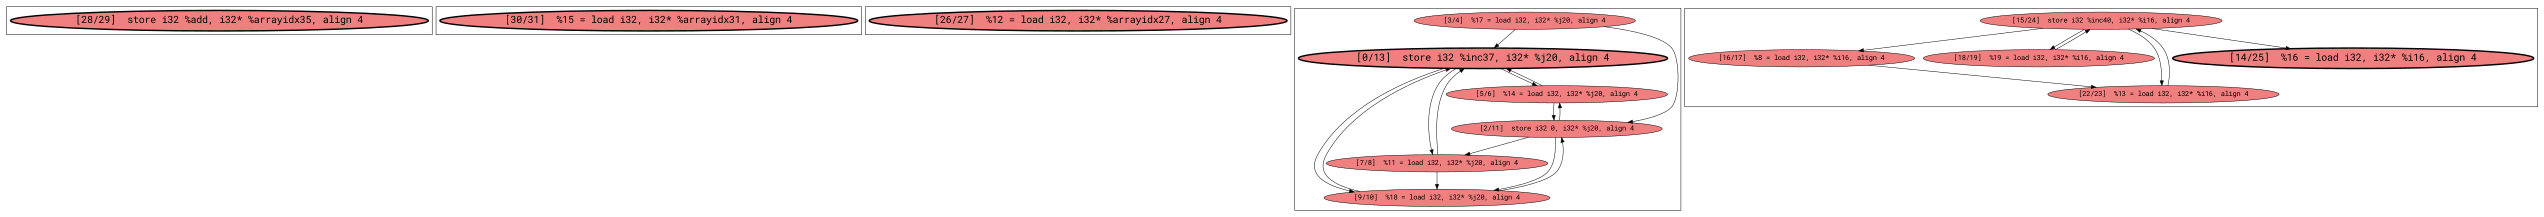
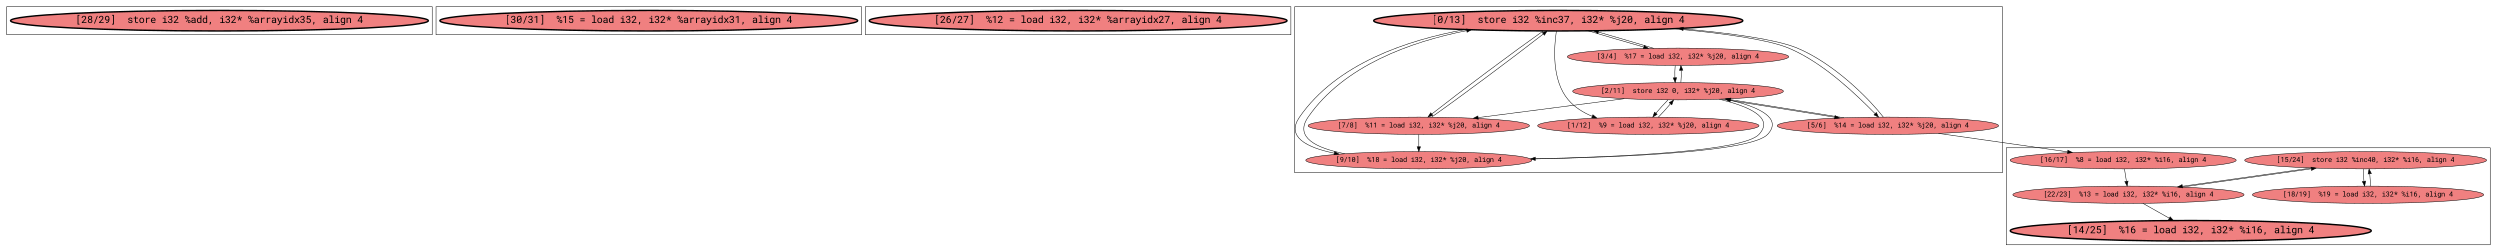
edge "[15/24]  store i32 %inc40, i32* %i16, align 4" -> "[14/25]  %16 = load i32, i32* %i16, align 4": now "[22/23]  %13 = load i32, i32* %i16, align 4" -> "[14/25]  %16 = load i32, i32* %i16, align 4"
edge "[0/13]  store i32 %inc37, i32* %j20, align 4" -> "[3/4]  %17 = load i32, i32* %j20, align 4": added
edge "[15/24]  store i32 %inc40, i32* %i16, align 4" -> "[16/17]  %8 = load i32, i32* %i16, align 4": now "[5/6]  %14 = load i32, i32* %j20, align 4" -> "[16/17]  %8 = load i32, i32* %i16, align 4"
edge "[2/11]  store i32 0, i32* %j20, align 4" -> "[3/4]  %17 = load i32, i32* %j20, align 4": added
node "[1/12]  %9 = load i32, i32* %j20, align 4": added
